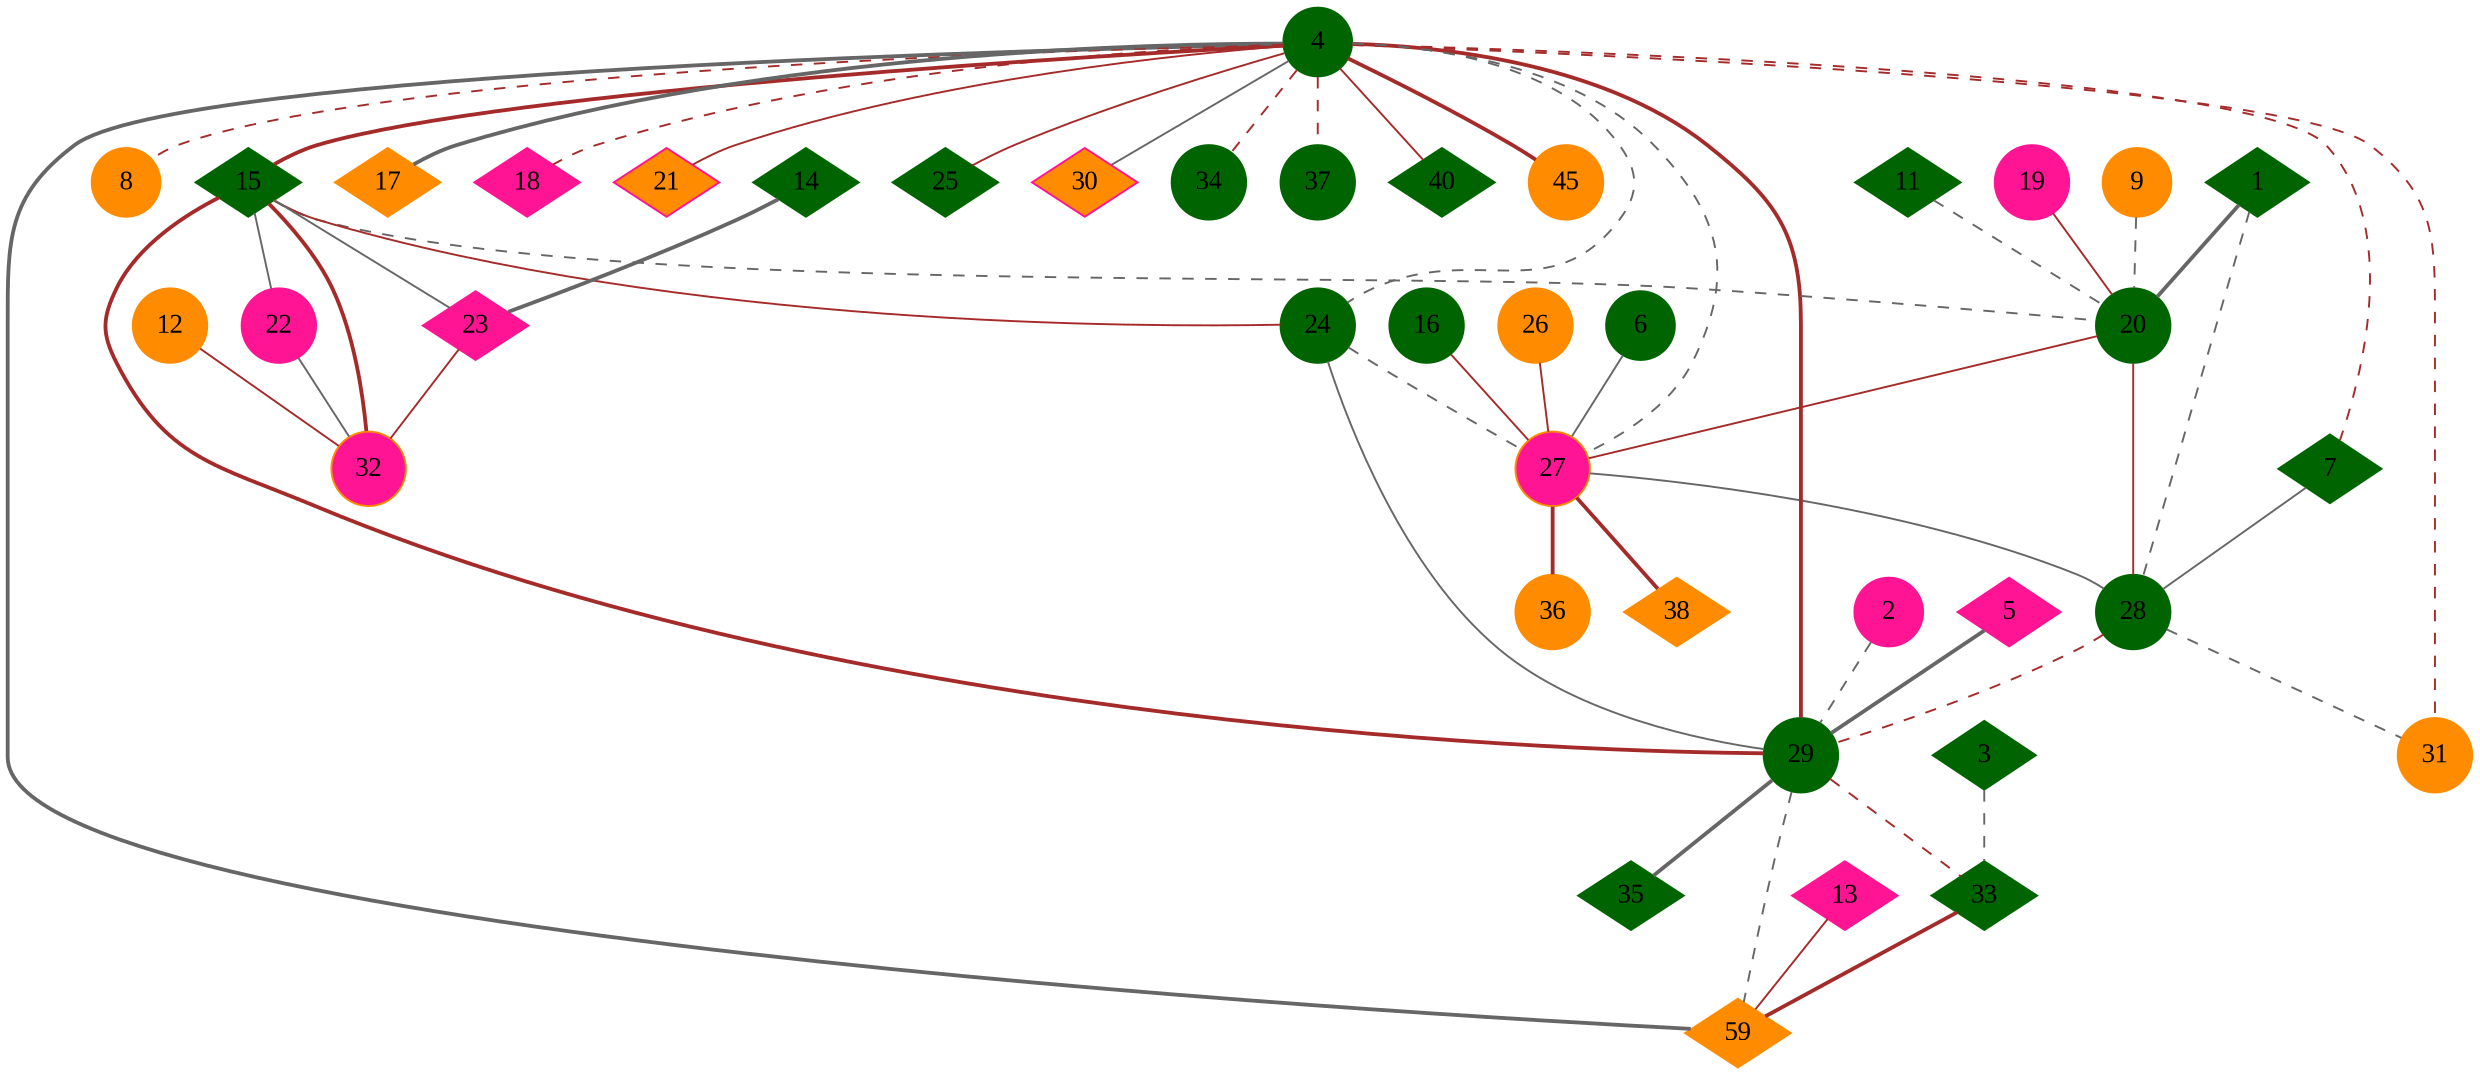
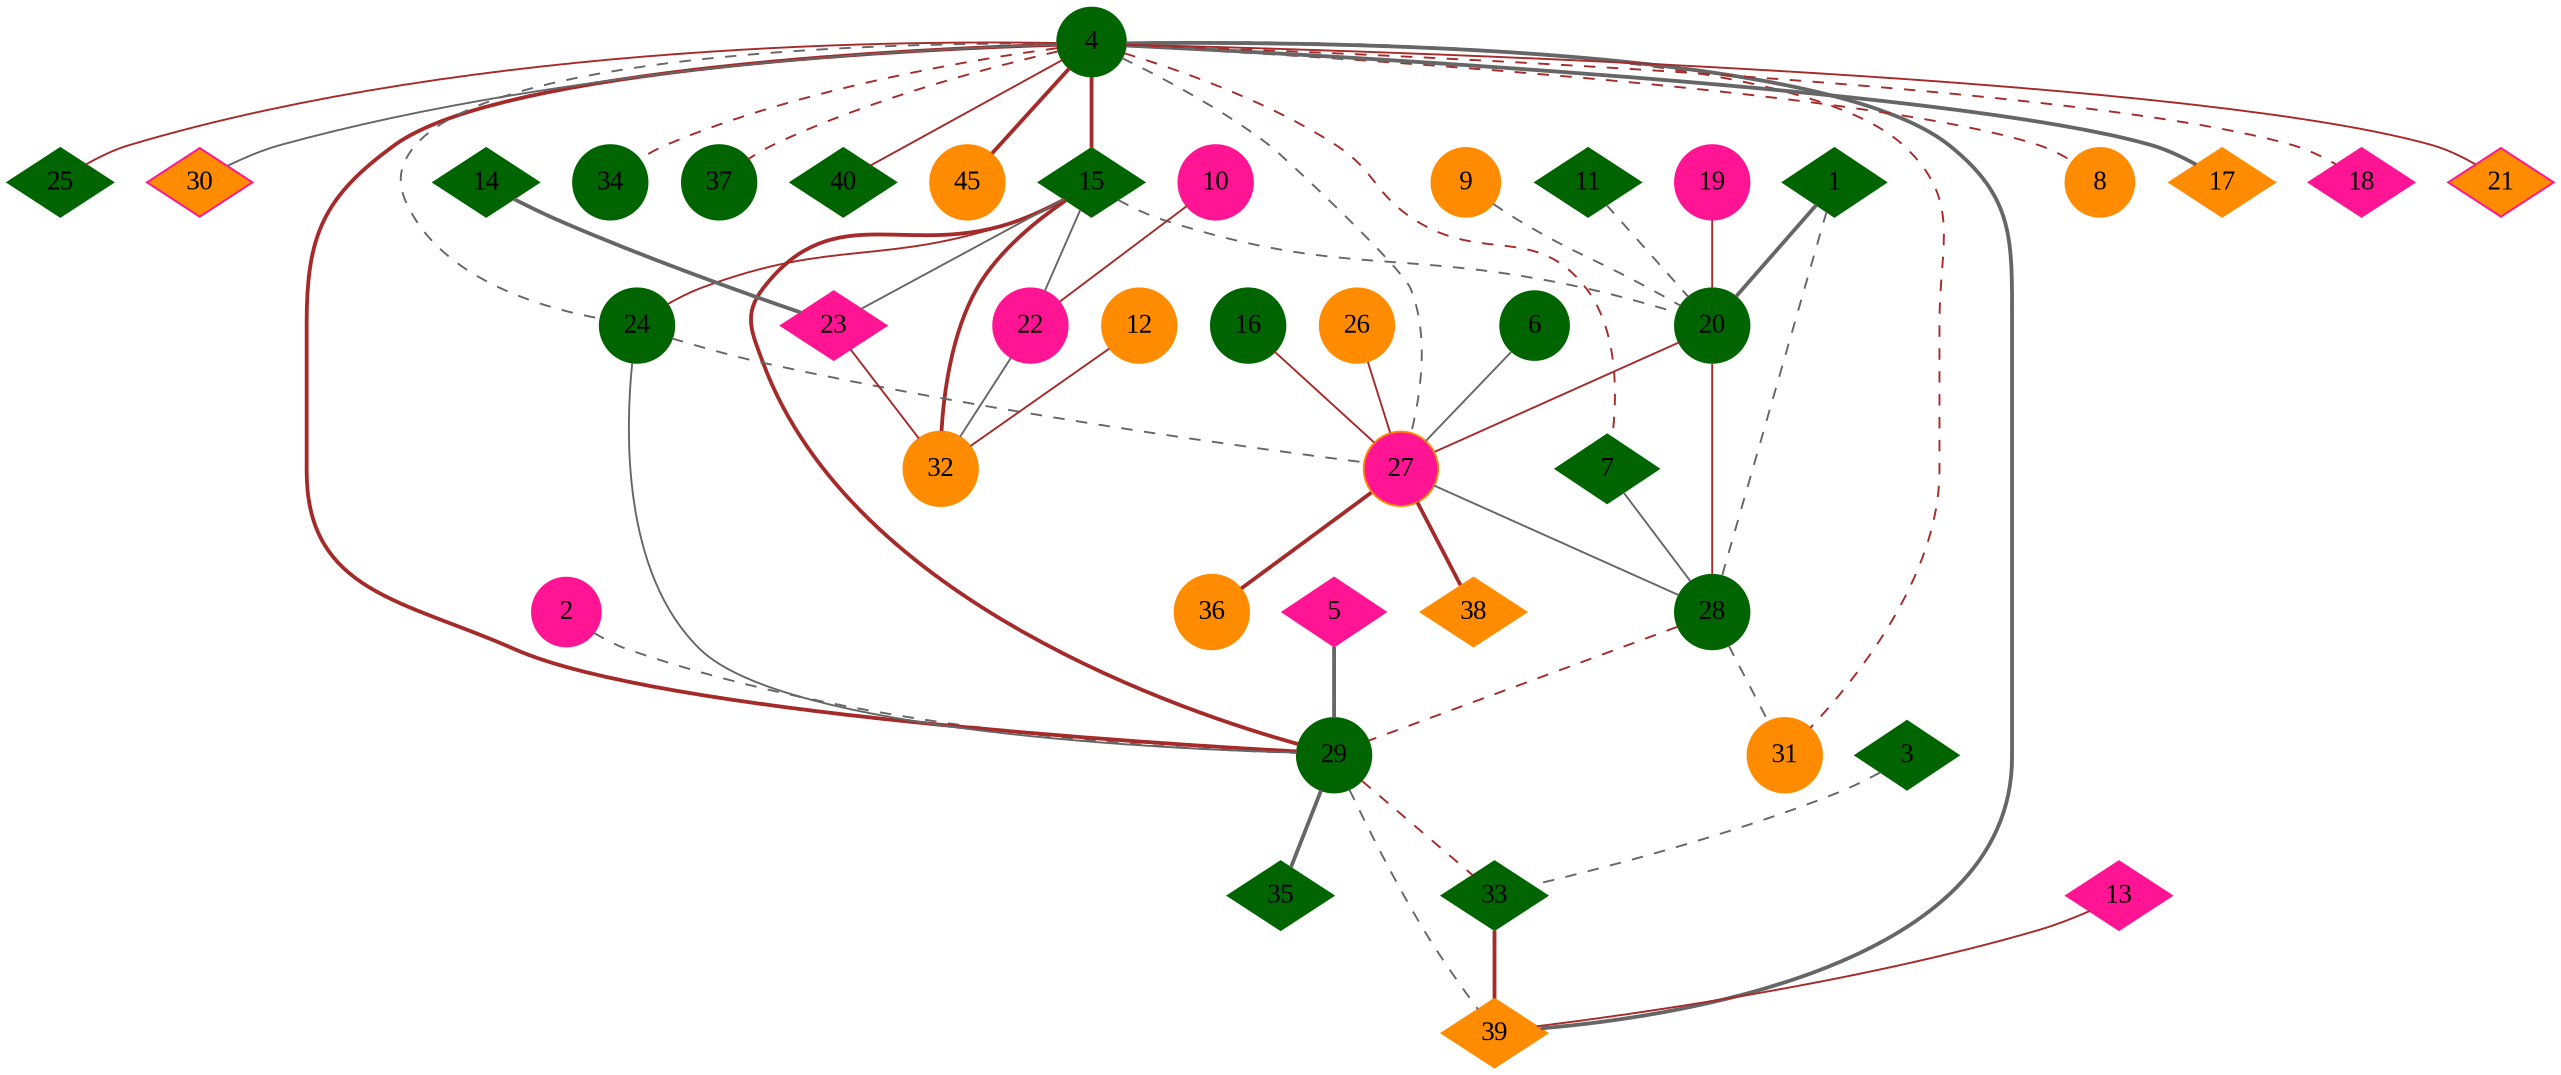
node "10": added
node "32": fillcolor deeppink -> darkorange
node "59": label "59" -> "39"
